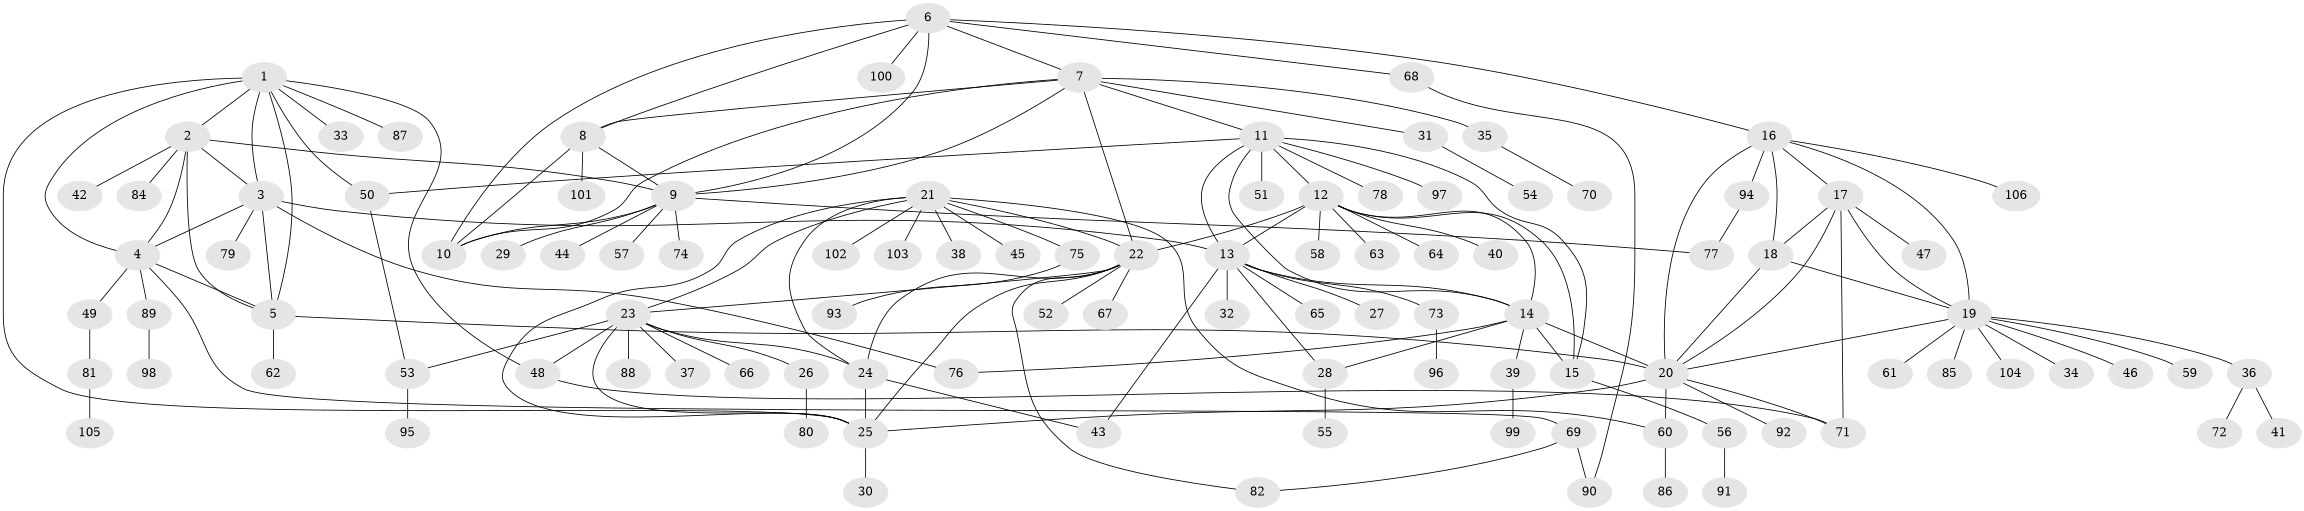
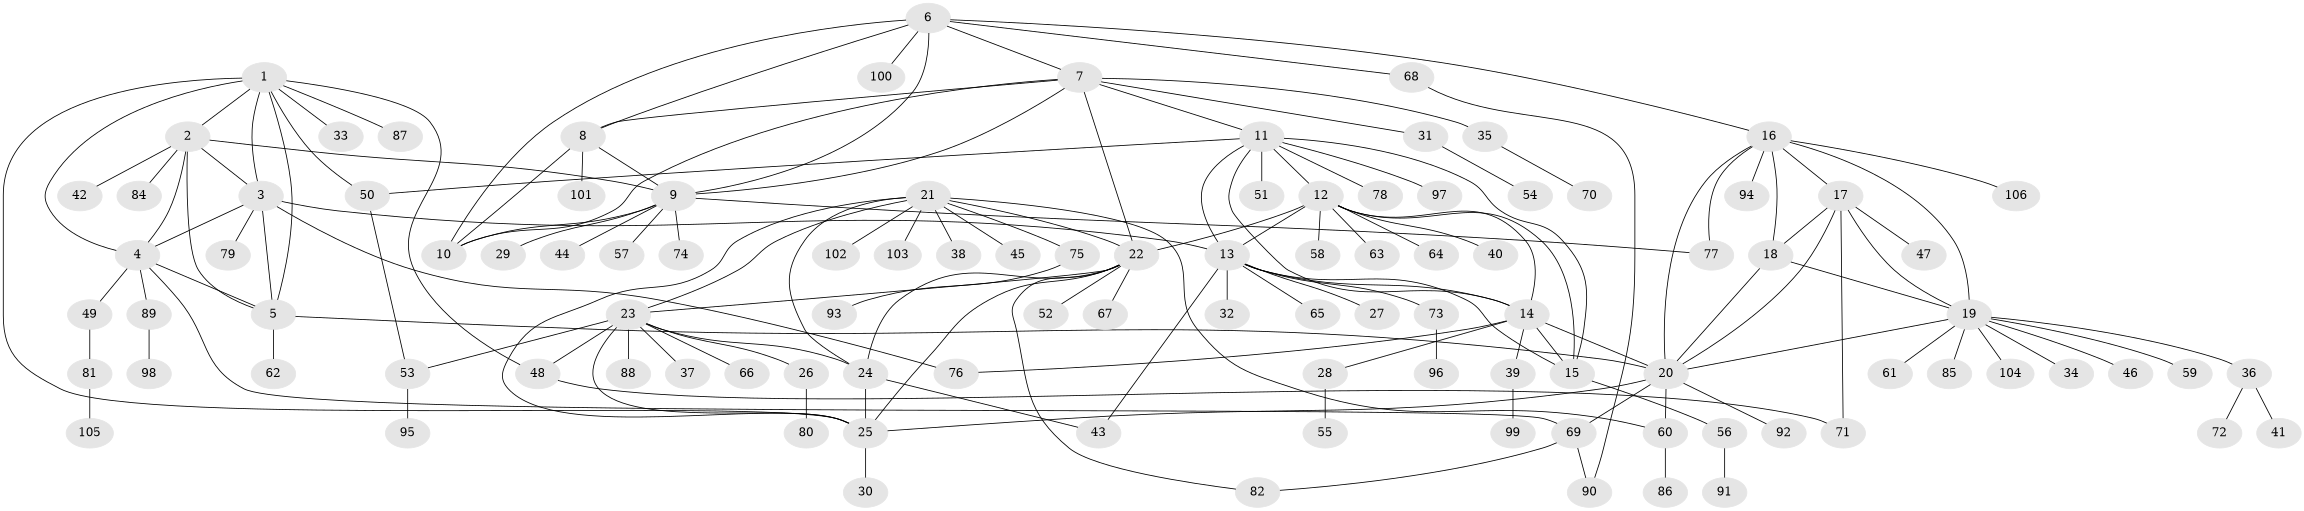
edge "94" -- "77": now "16" -- "77"
edge "13" -- "28": now "13" -- "15"
edge "20" -- "71": now "20" -- "69"
